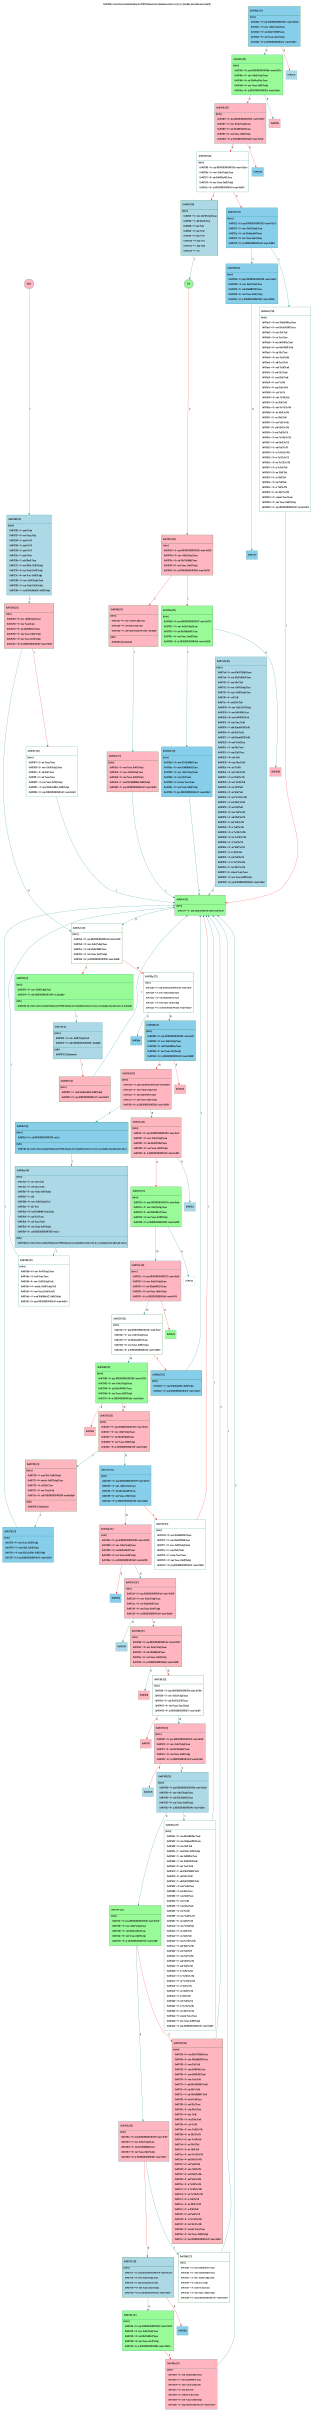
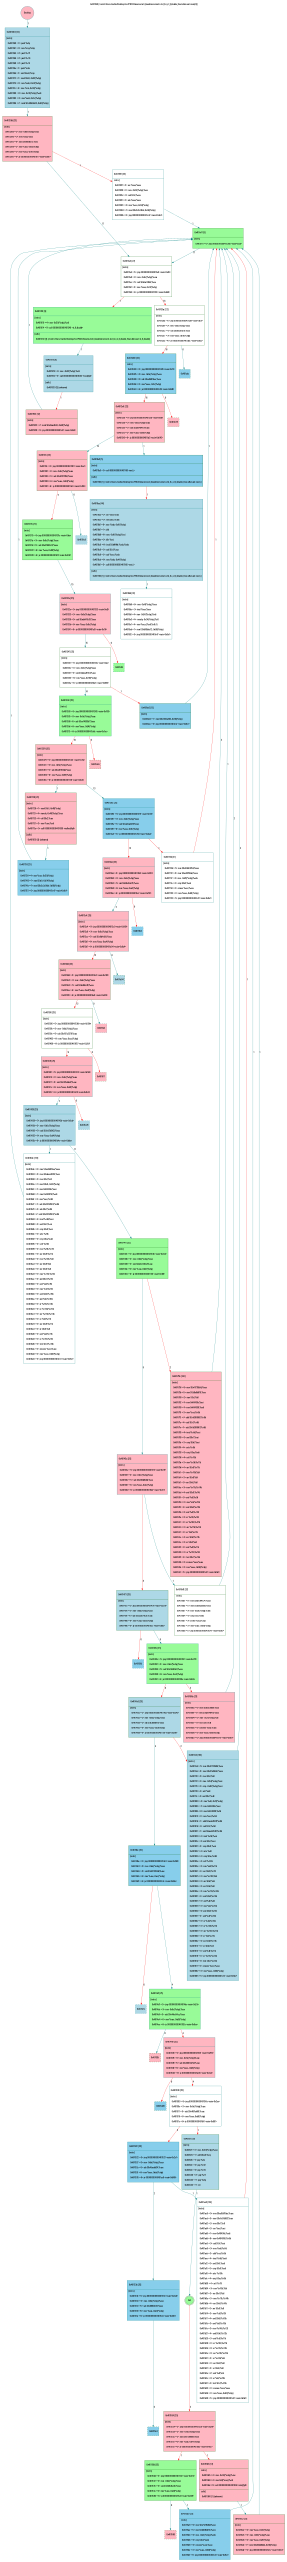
node "Entry": label "Entry" -> "Desktop"
edge "0x4018d6 [33]" -> "0x401c47 [5]": removed, label "1"
node "0x4016f2": removed
node "0x4014a5 [25]": added
edge "0x4013f6 [25]" -> "0x40140f [25]": color teal -> red
